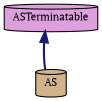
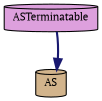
edge "AS" -> "ASTerminatable": reversed
